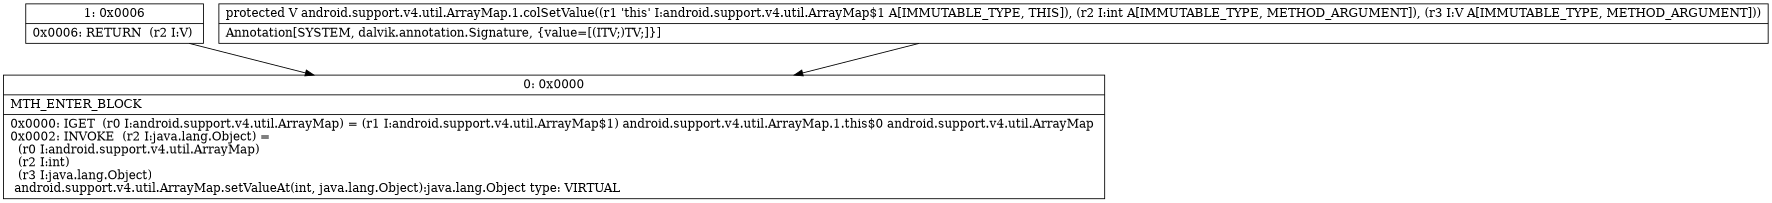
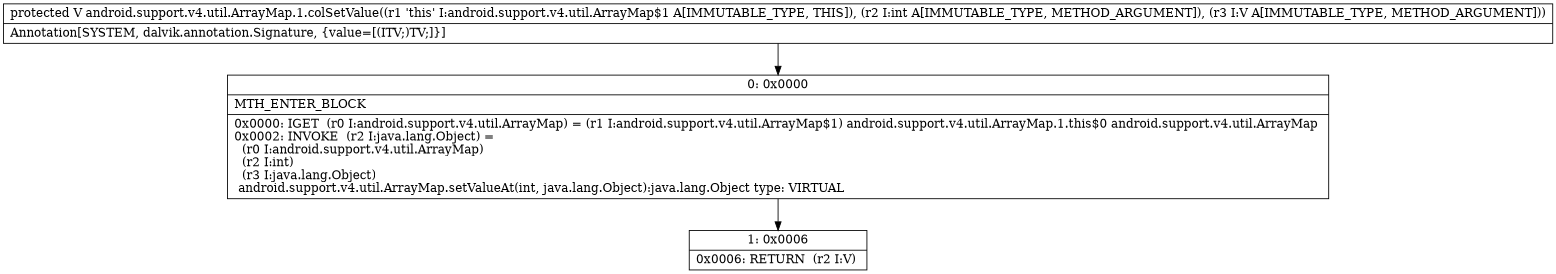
edge "1: 0x0006" -> "0: 0x0000": reversed
